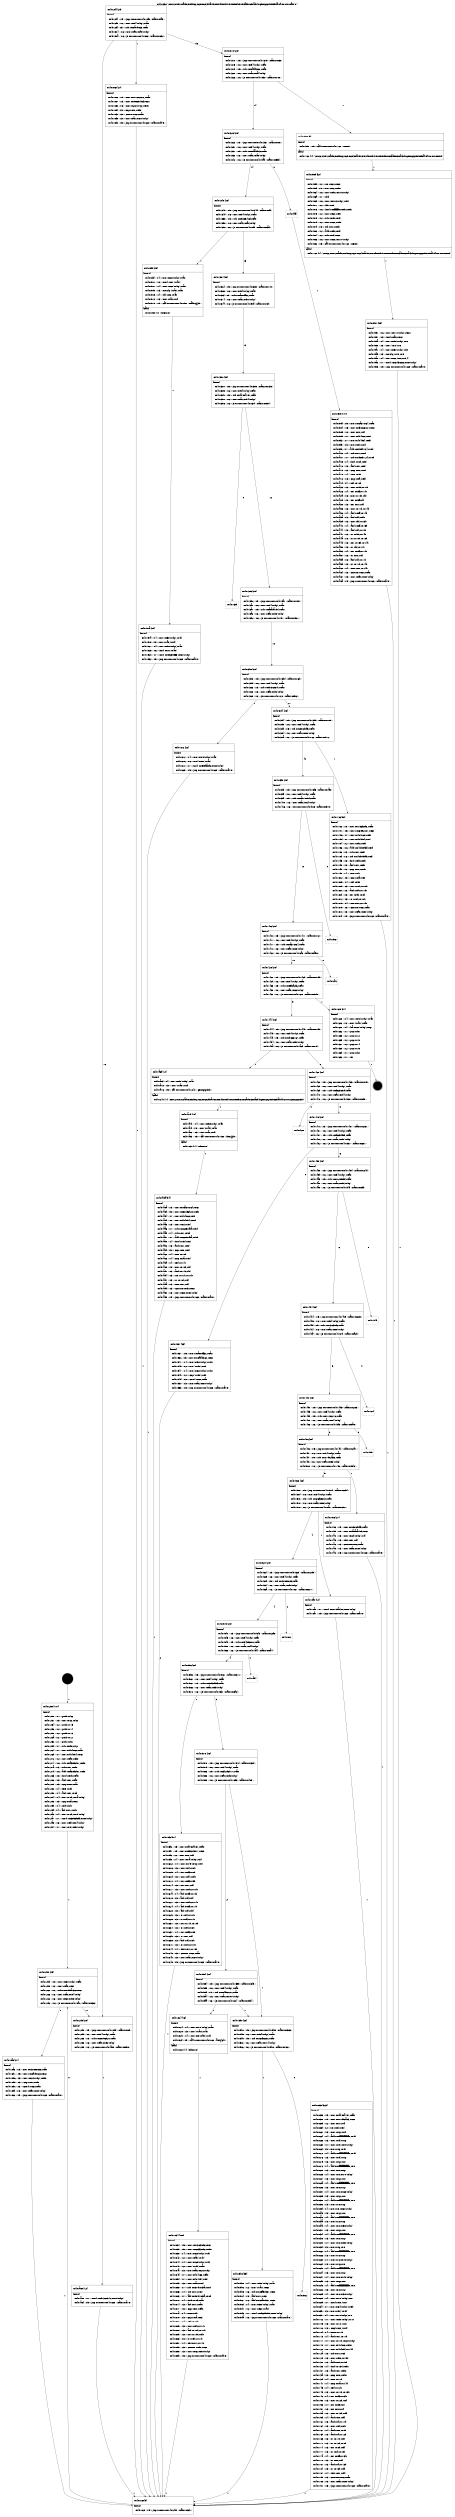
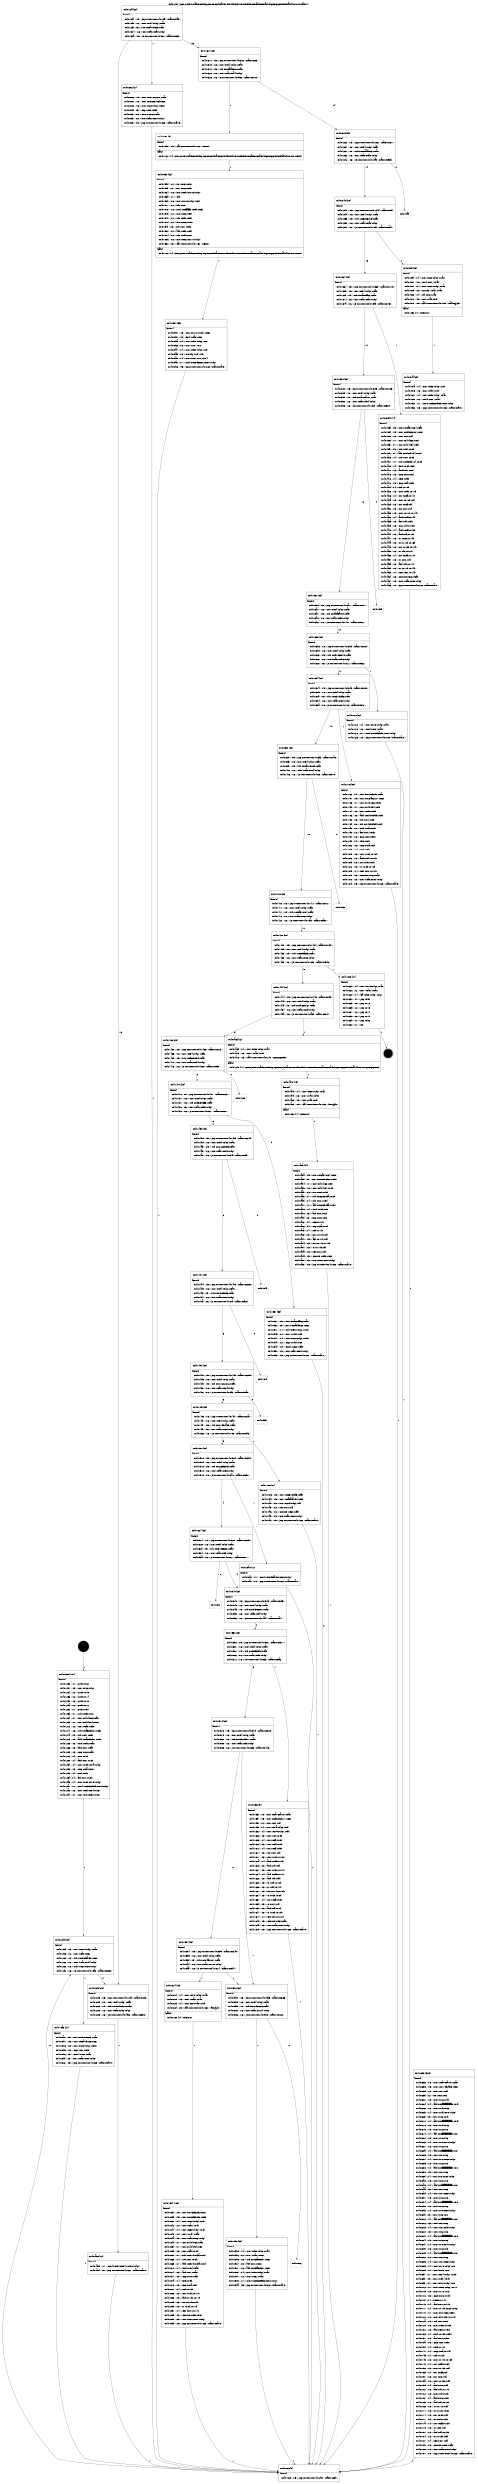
edge "0x401baf" -> "0x4019df [144]": now "0x401364 [28]" -> "0x4019df [144]"
node "0x401cac": removed
edge "0x40191a [29]" -> "0x401cce [5]": removed, label "1"
node "0x401af4": removed
